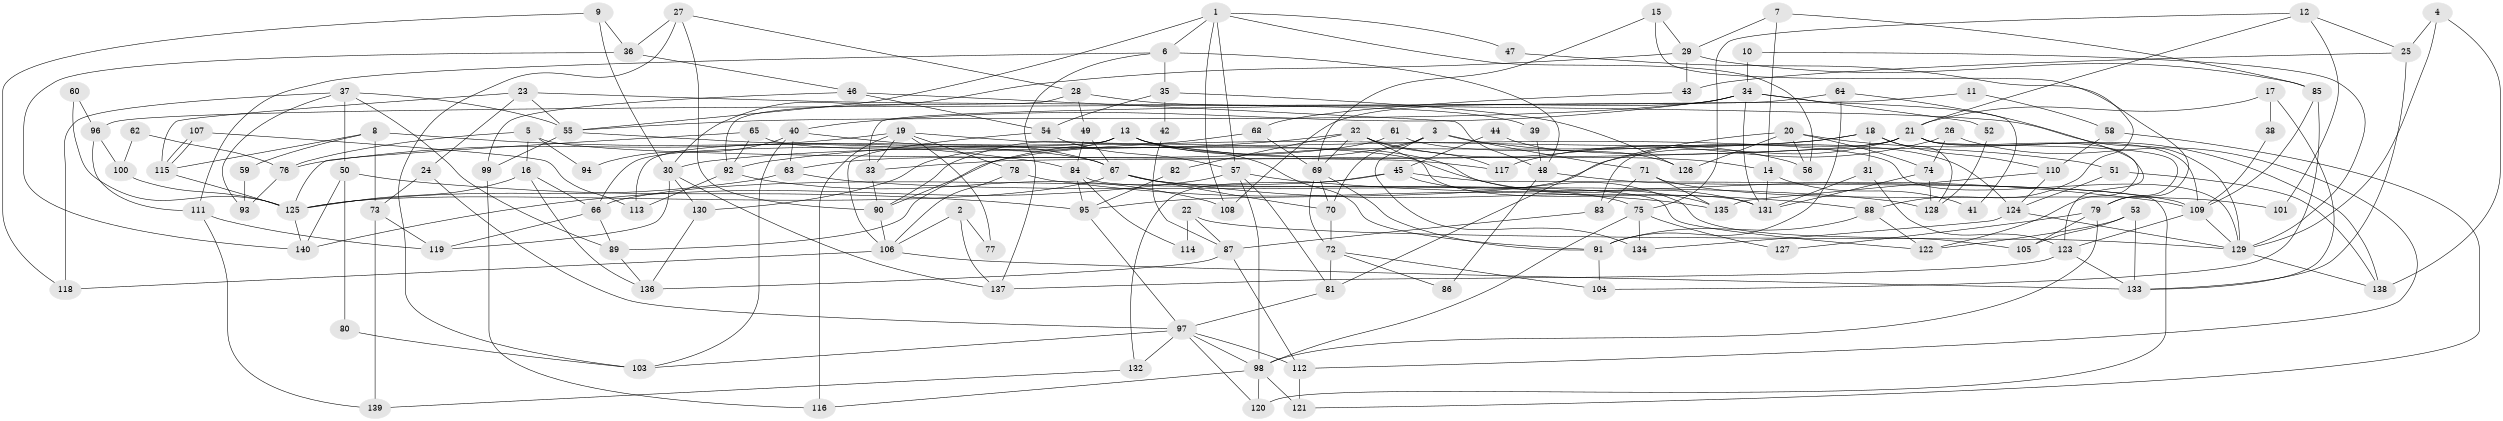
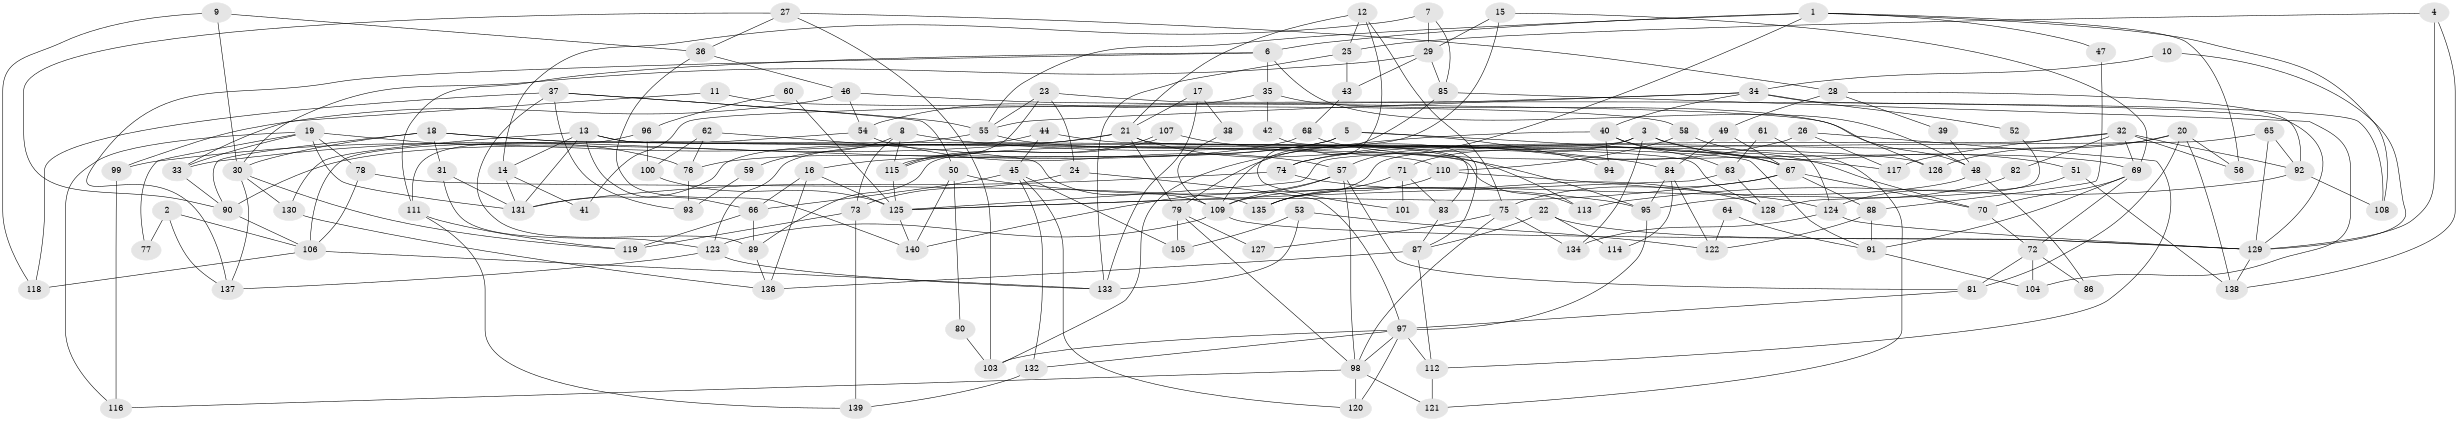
edge "64" -- "96": removed
edge "21" -- "109": now "62" -- "109"
edge "34" -- "131": now "44" -- "131"
